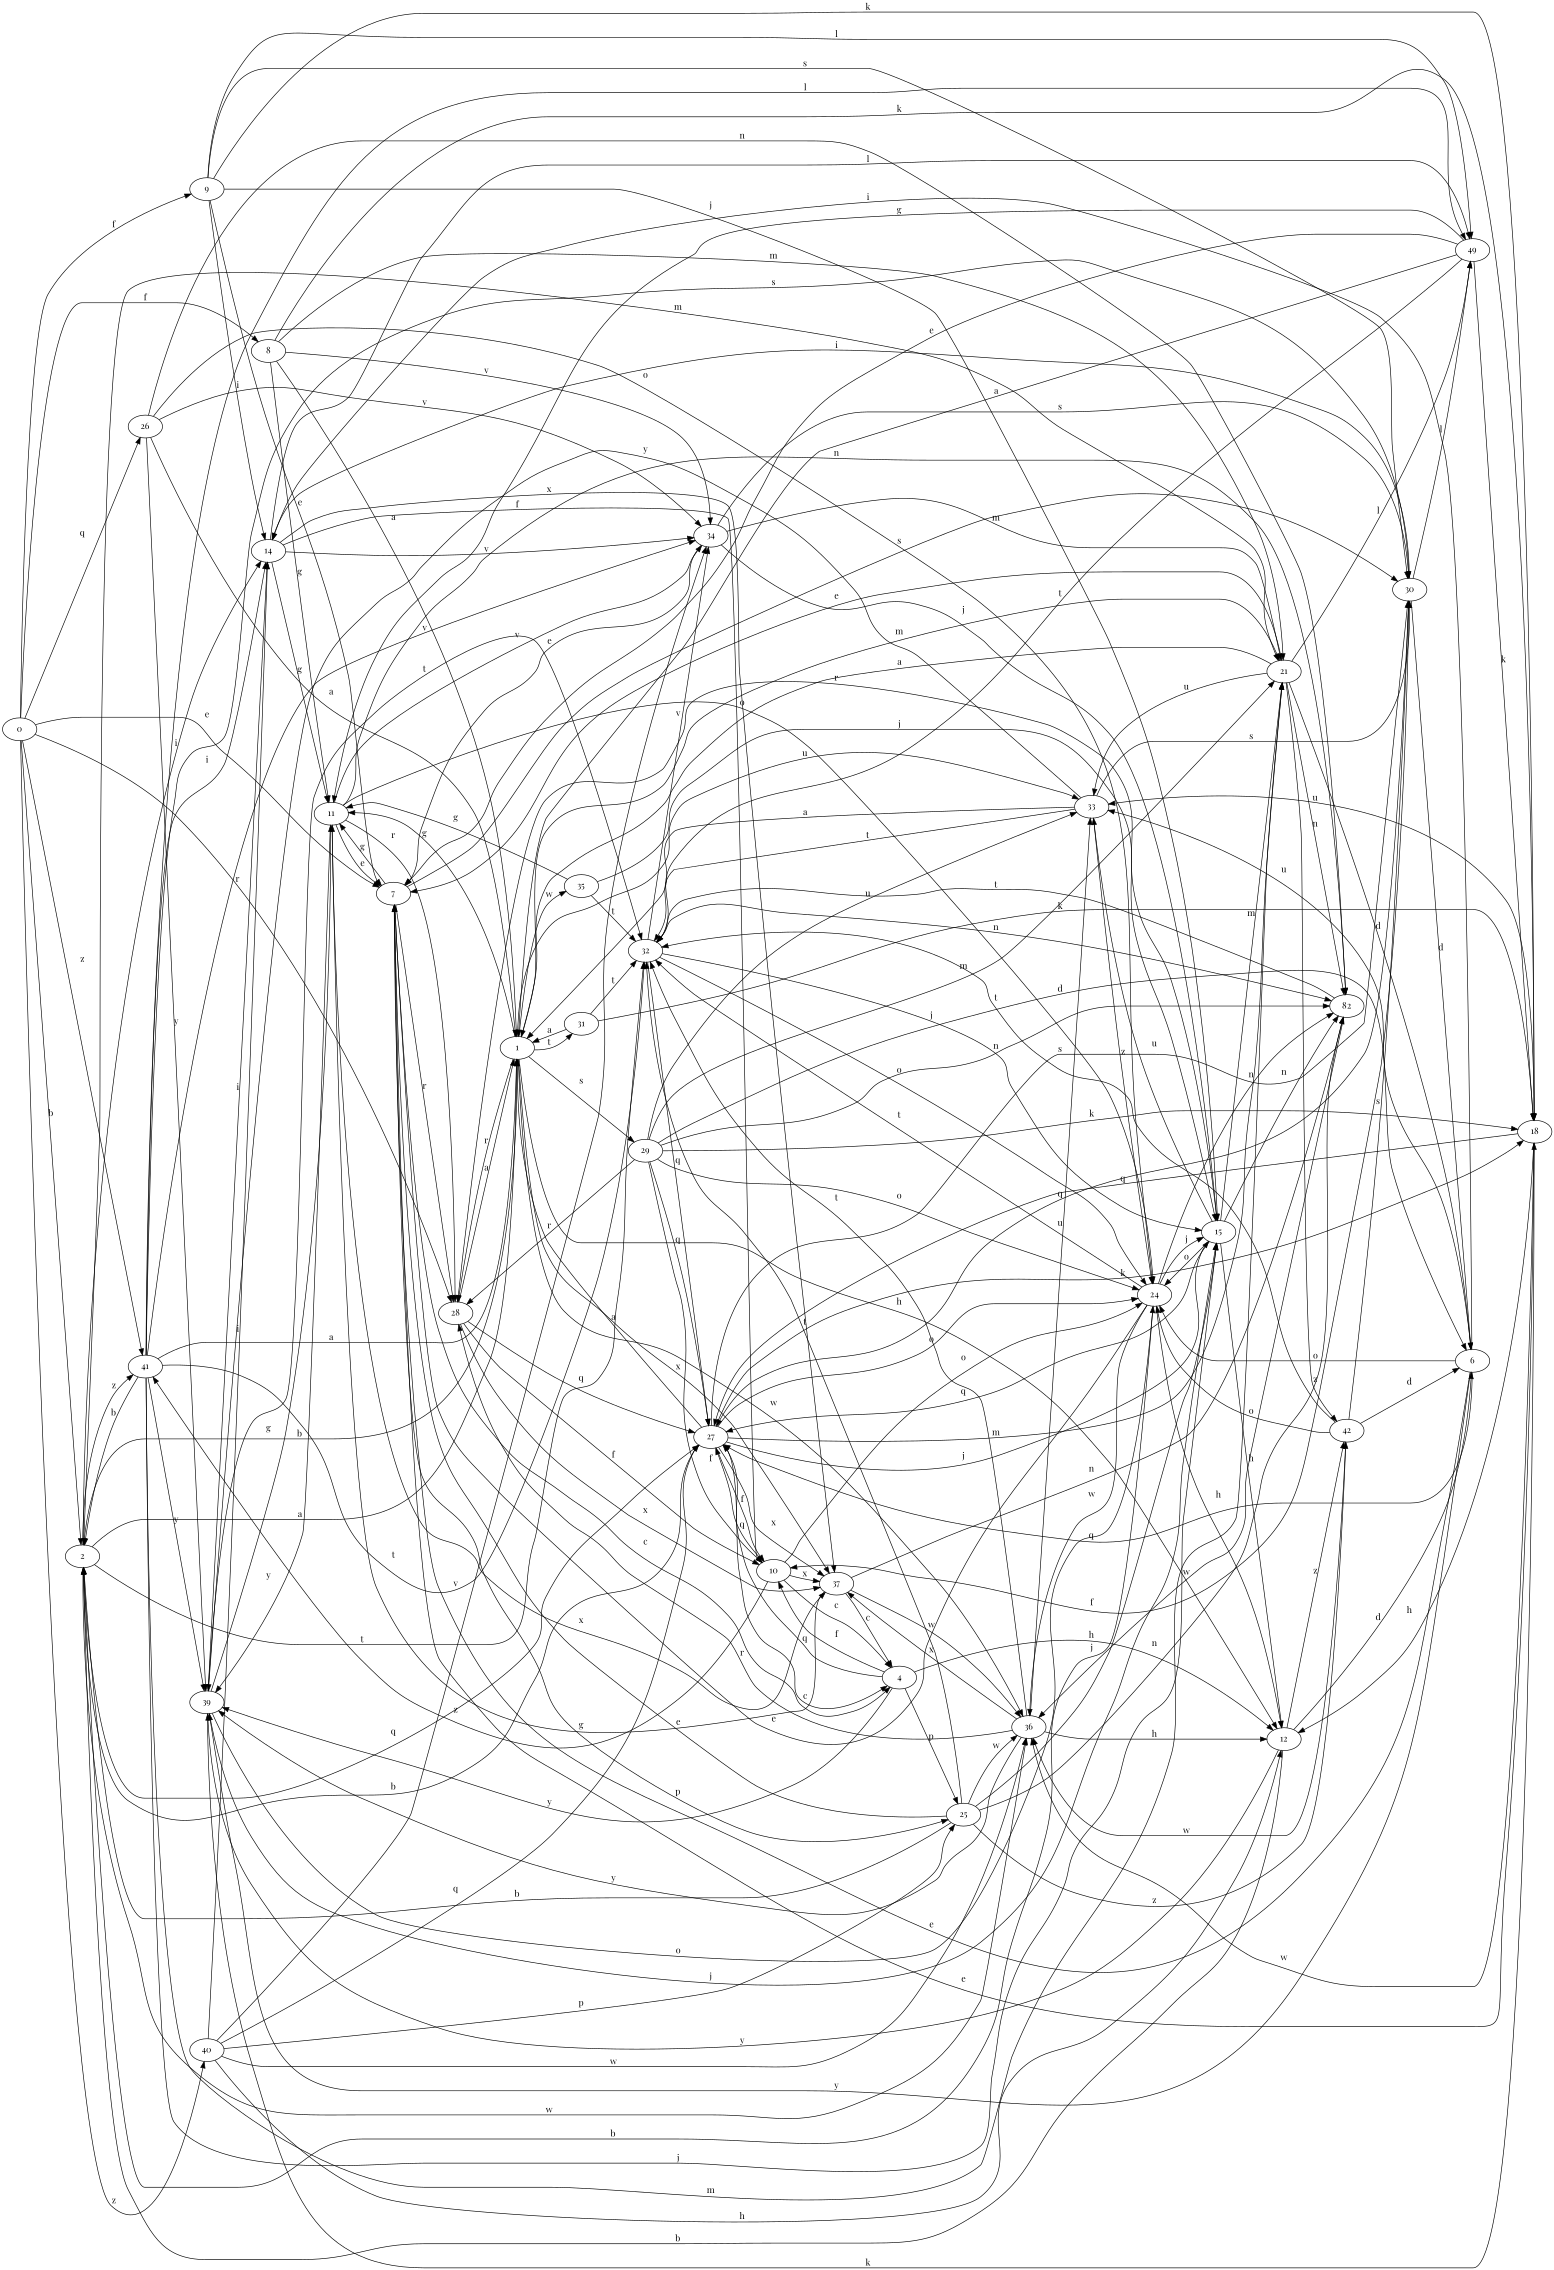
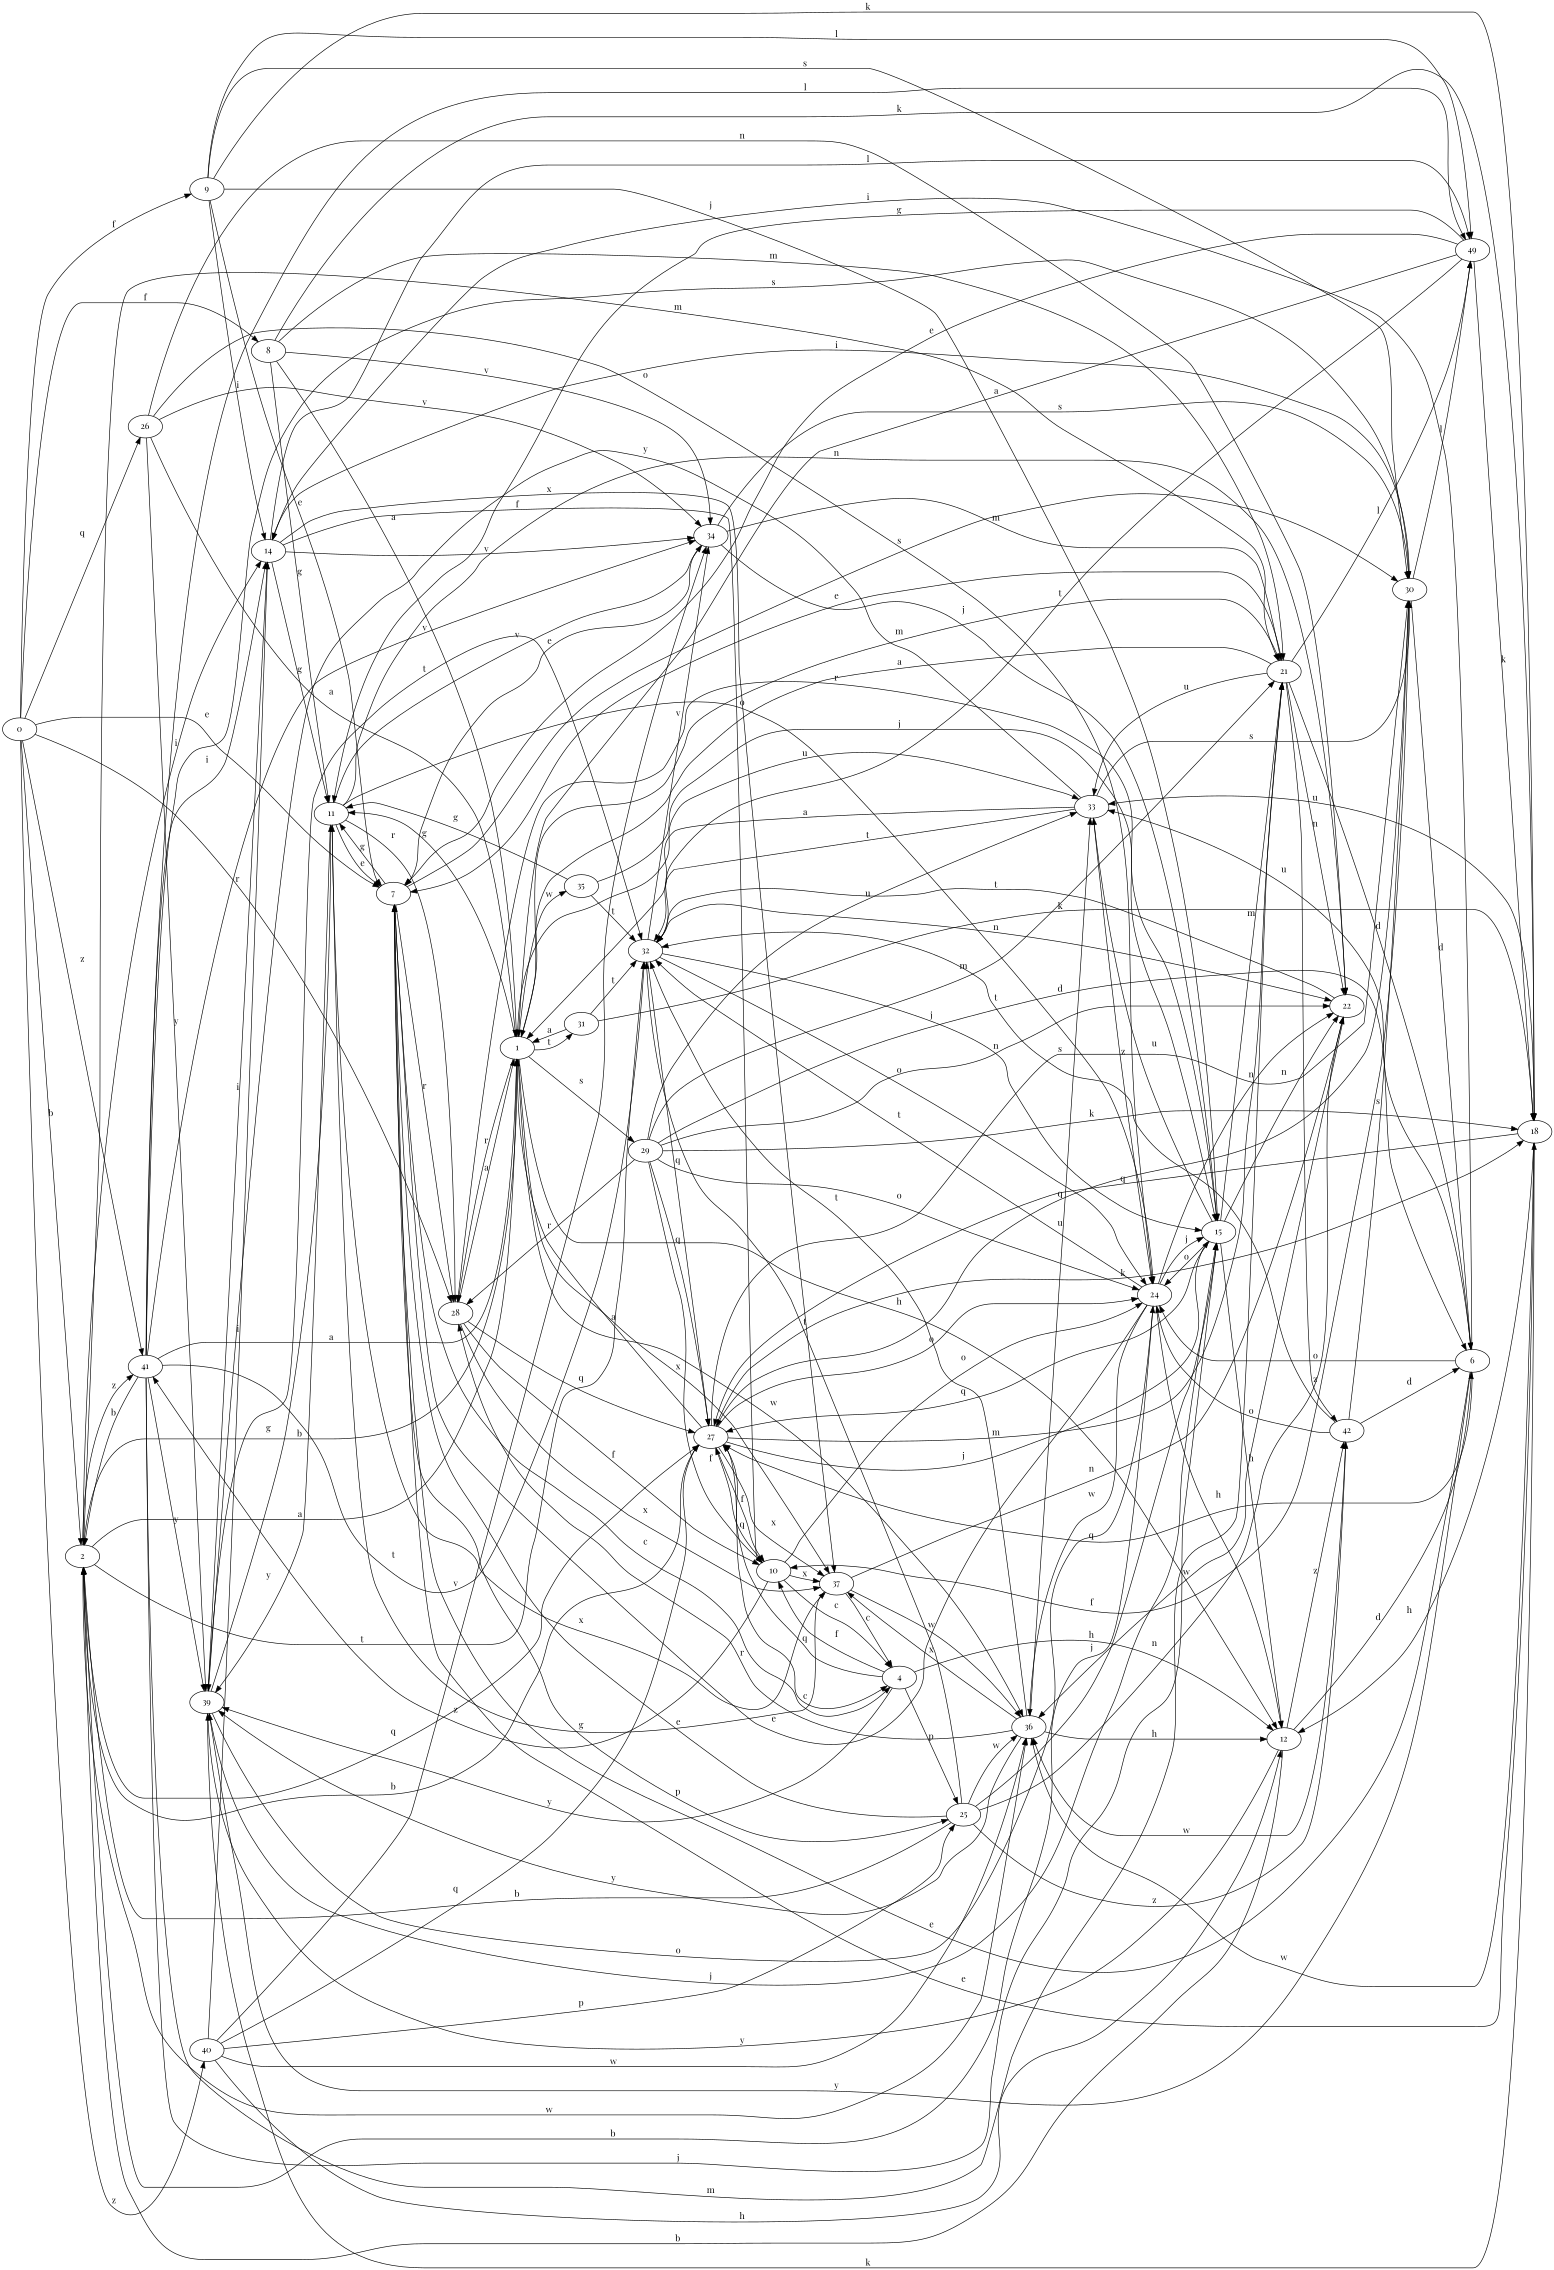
node "82": label "82" -> "22"
